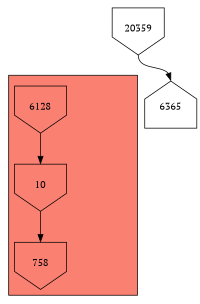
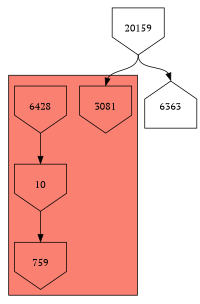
node "20359": label "20359" -> "20159"
node "6128": label "6128" -> "6428"
node "3081": added
node "6365": label "6365" -> "6363"
node "758": label "758" -> "759"
